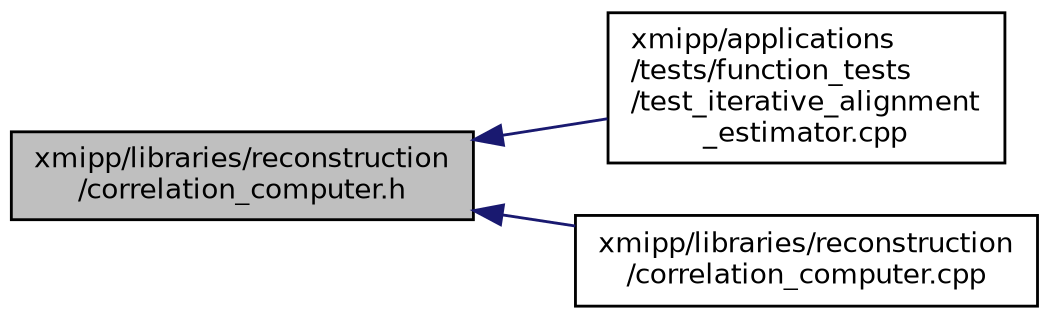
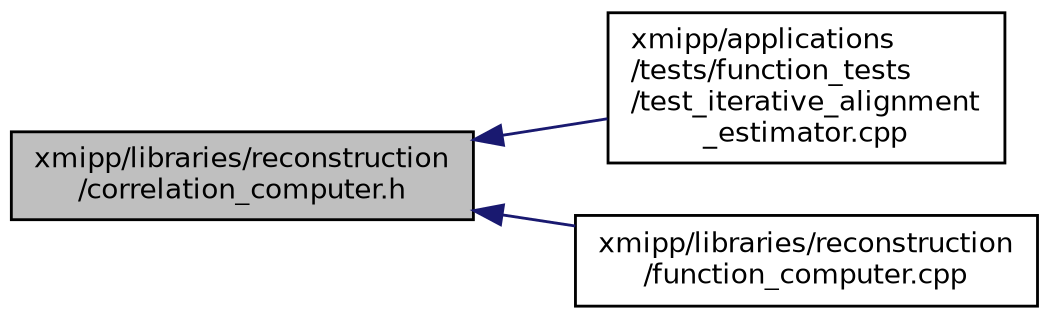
node "xmipp/libraries/reconstruction /correlation_computer.cpp": label "xmipp/libraries/reconstruction /correlation_computer.cpp" -> "xmipp/libraries/reconstruction /function_computer.cpp"
